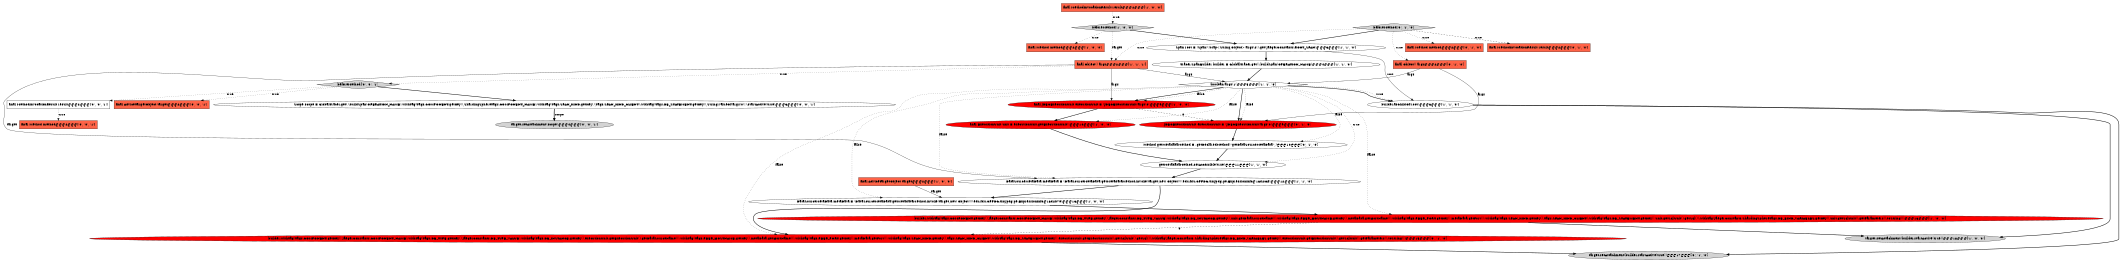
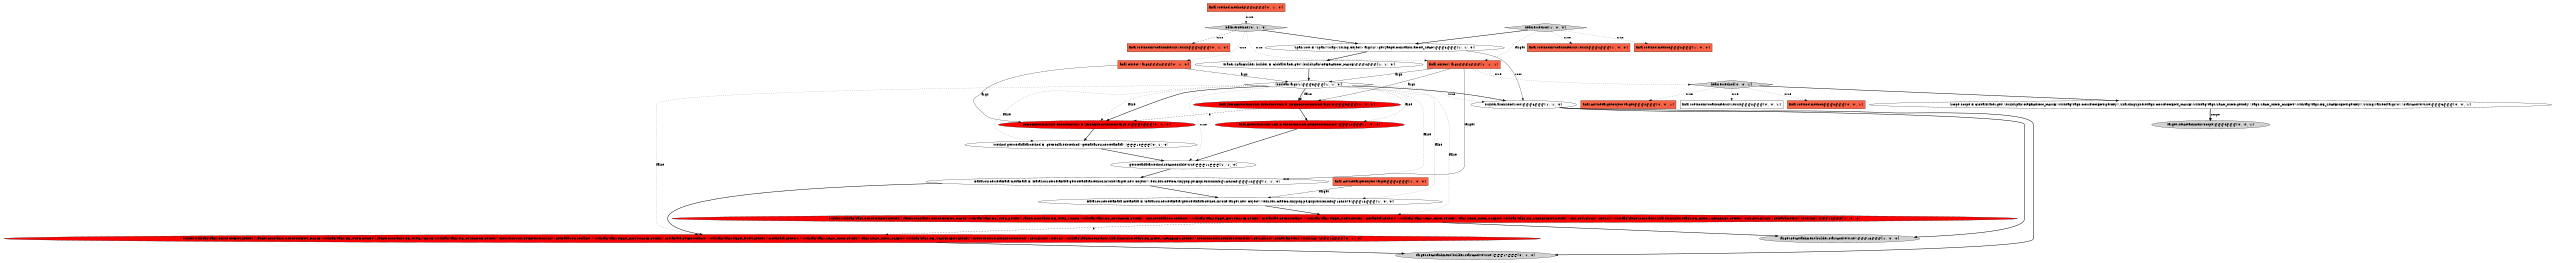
edge "final MethodInvocationResult result@@@2@@@['1', '0', '0']" -> "beforeMethod['1', '0', '0']": reversed
edge "beforeMethod['0', '1', '0']" -> "final Method method@@@2@@@['0', '1', '0']": reversed
edge "final MethodInvocationResult result@@@2@@@['0', '0', '1']" -> "final Method method@@@2@@@['0', '0', '1']": now "beforeMethod['0', '0', '1']" -> "final Method method@@@2@@@['0', '0', '1']"
